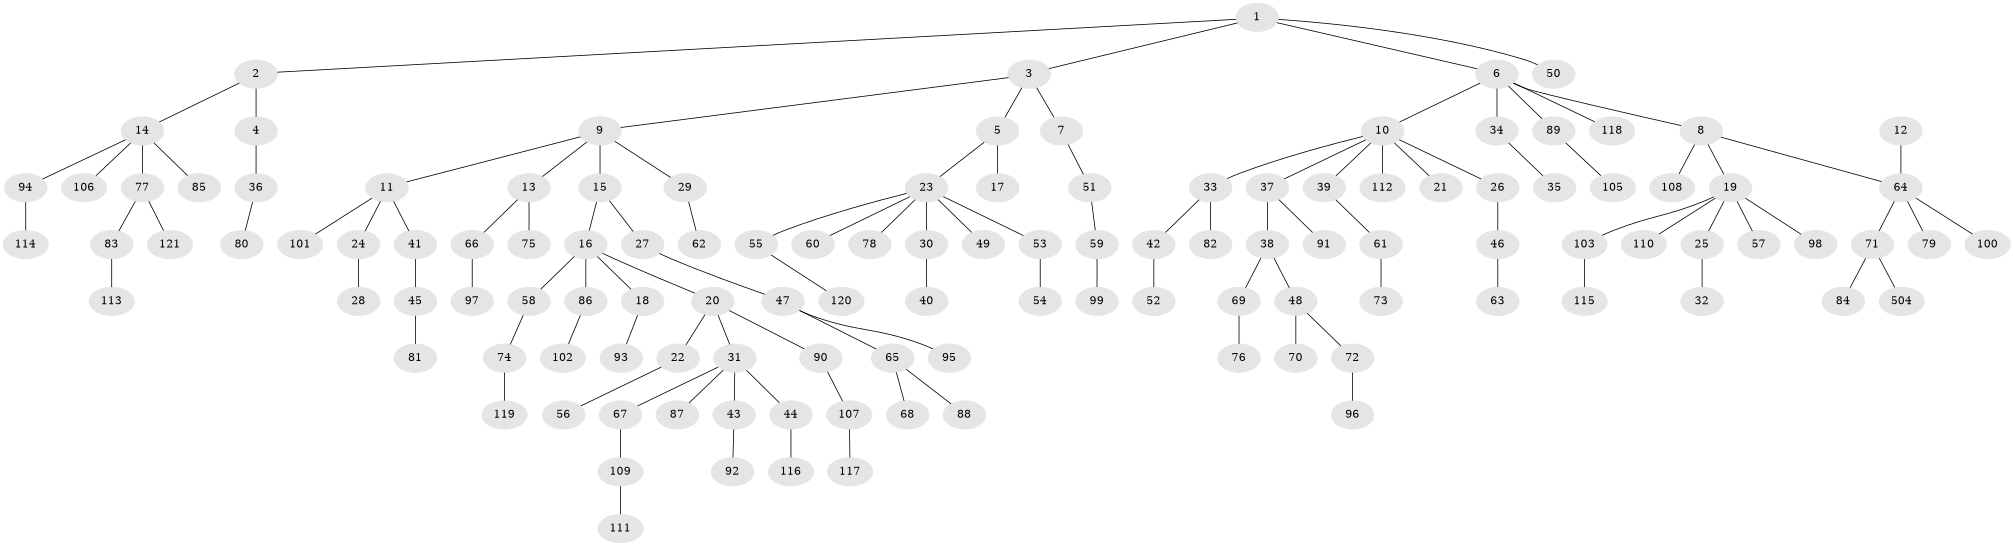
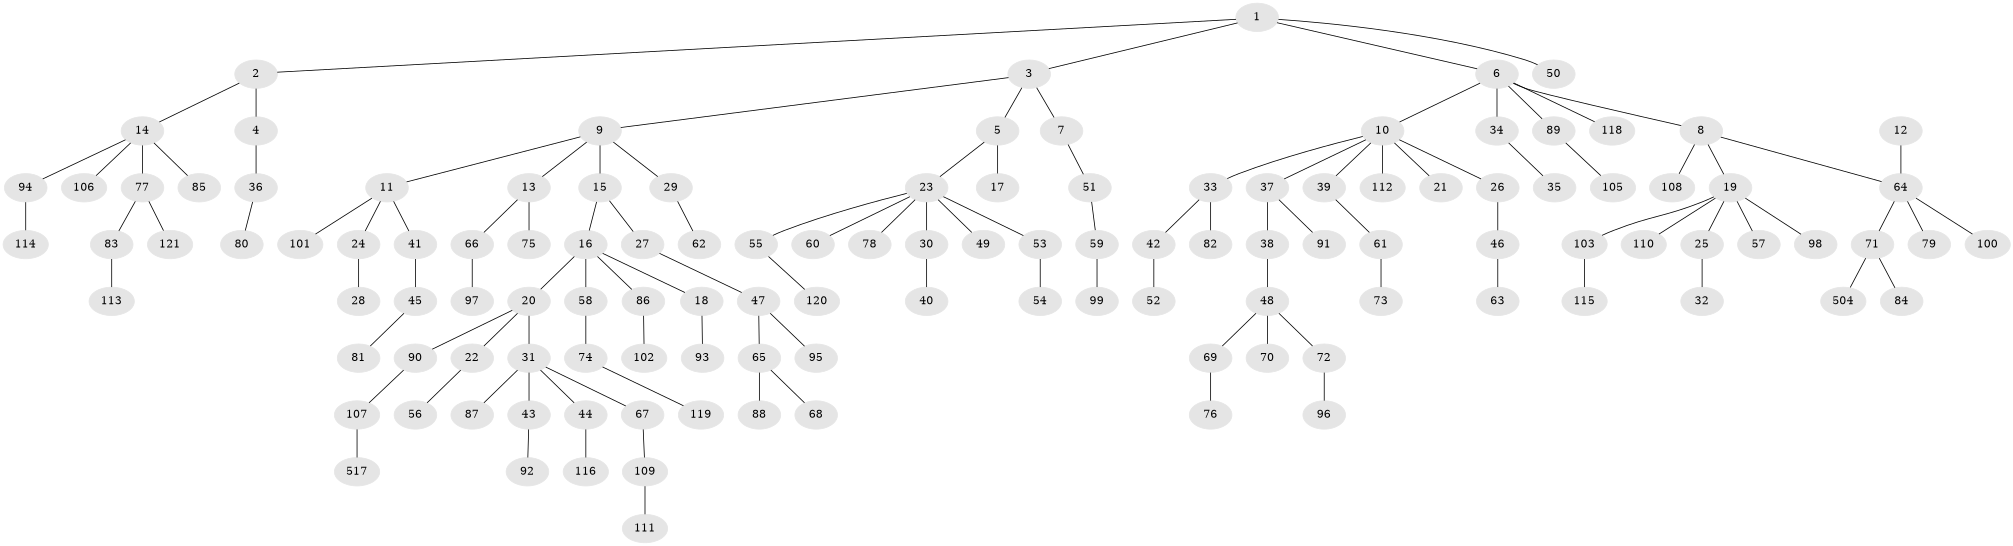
edge "38" -- "69": now "48" -- "69"
node "117": label "117" -> "517"
